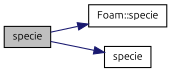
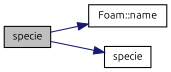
node "Foam::specie": label "Foam::specie" -> "Foam::name"
